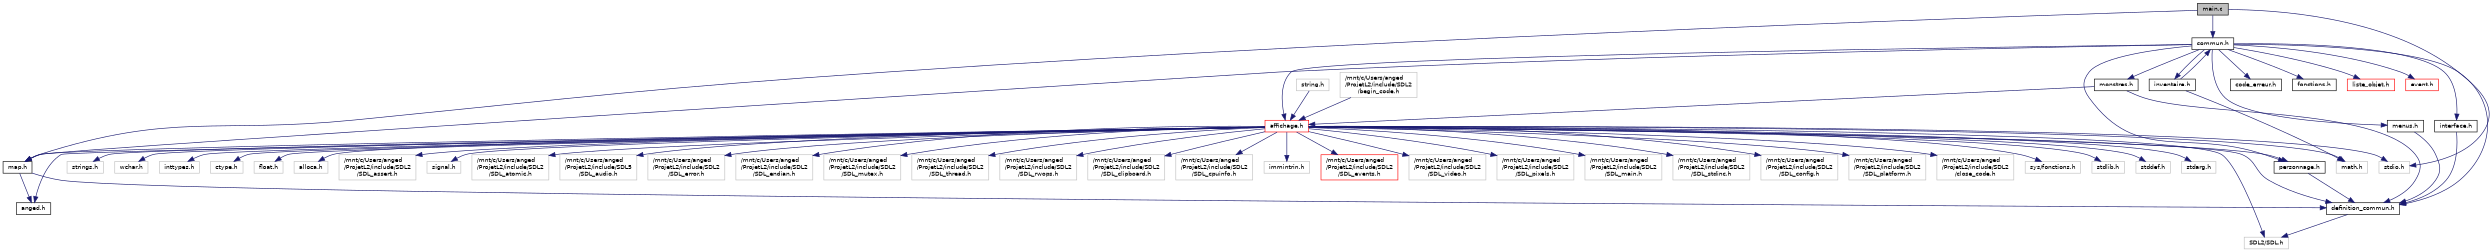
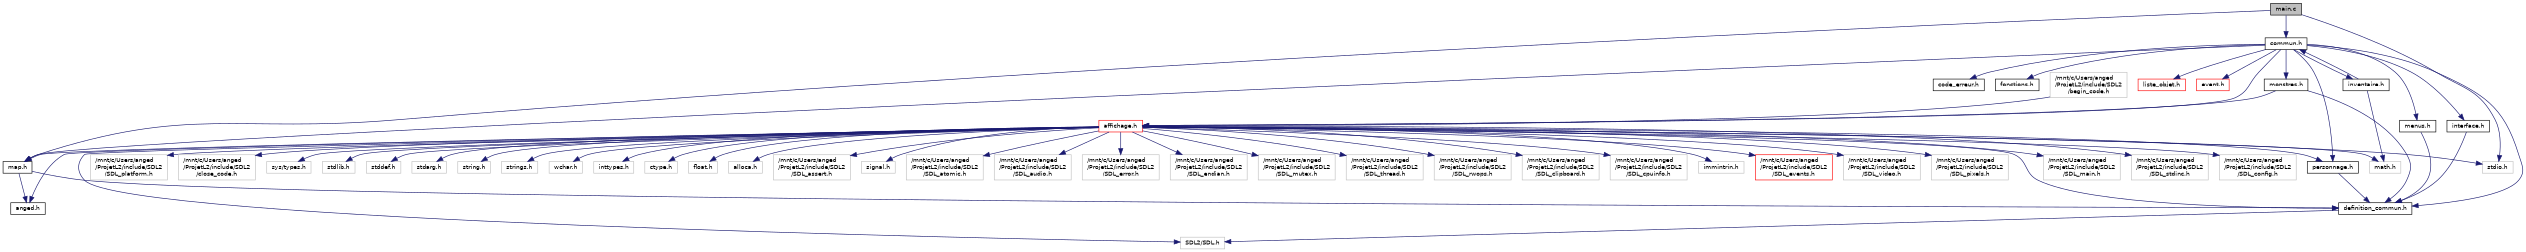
edge "string.h" -> "affichage.h": reversed
node "/mnt/c/Users/anged /ProjetL2/include/SDL5 /SDL_audio.h": label "/mnt/c/Users/anged /ProjetL2/include/SDL5 /SDL_audio.h" -> "/mnt/c/Users/anged /ProjetL2/include/SDL2 /SDL_audio.h"
node "sys/fonctions.h": label "sys/fonctions.h" -> "sys/types.h"
